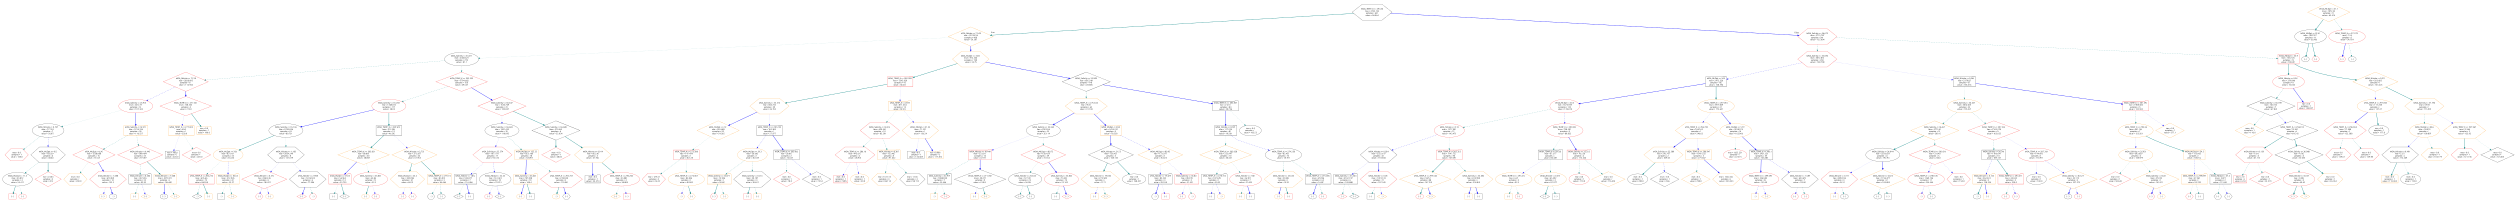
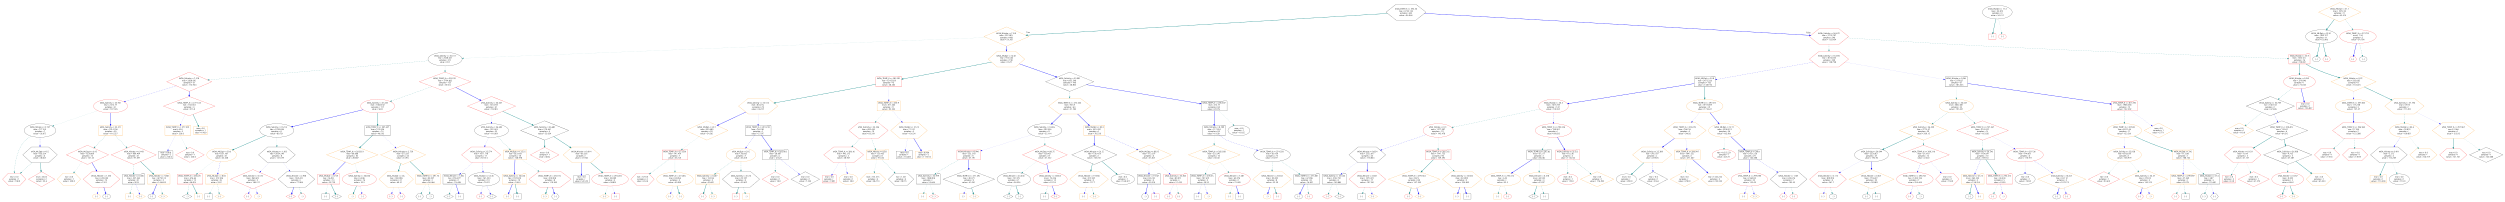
node "mse = 0.0 samples = 1 value = 177.8": removed
edge "WOA_TEMP_K <= 295.82 mse = 67.277 samples = 7 value = 86.487" -> "WOA_TEMP_K <= 295.412 mse = 6.25 samples = 3 value = 92.5": style dotted -> bold
edge "WOA_MLDpt <= 42.5 mse = 182.391 samples = 6 value = 48.627" -> "WOA_MLDpt <= 11.3 mse = 33.812 samples = 4 value = 54.411": now "WOA_MLDpt <= 42.5 mse = 182.391 samples = 6 value = 48.627" -> "mse = 0.0 samples = 1 value = 138.0"
